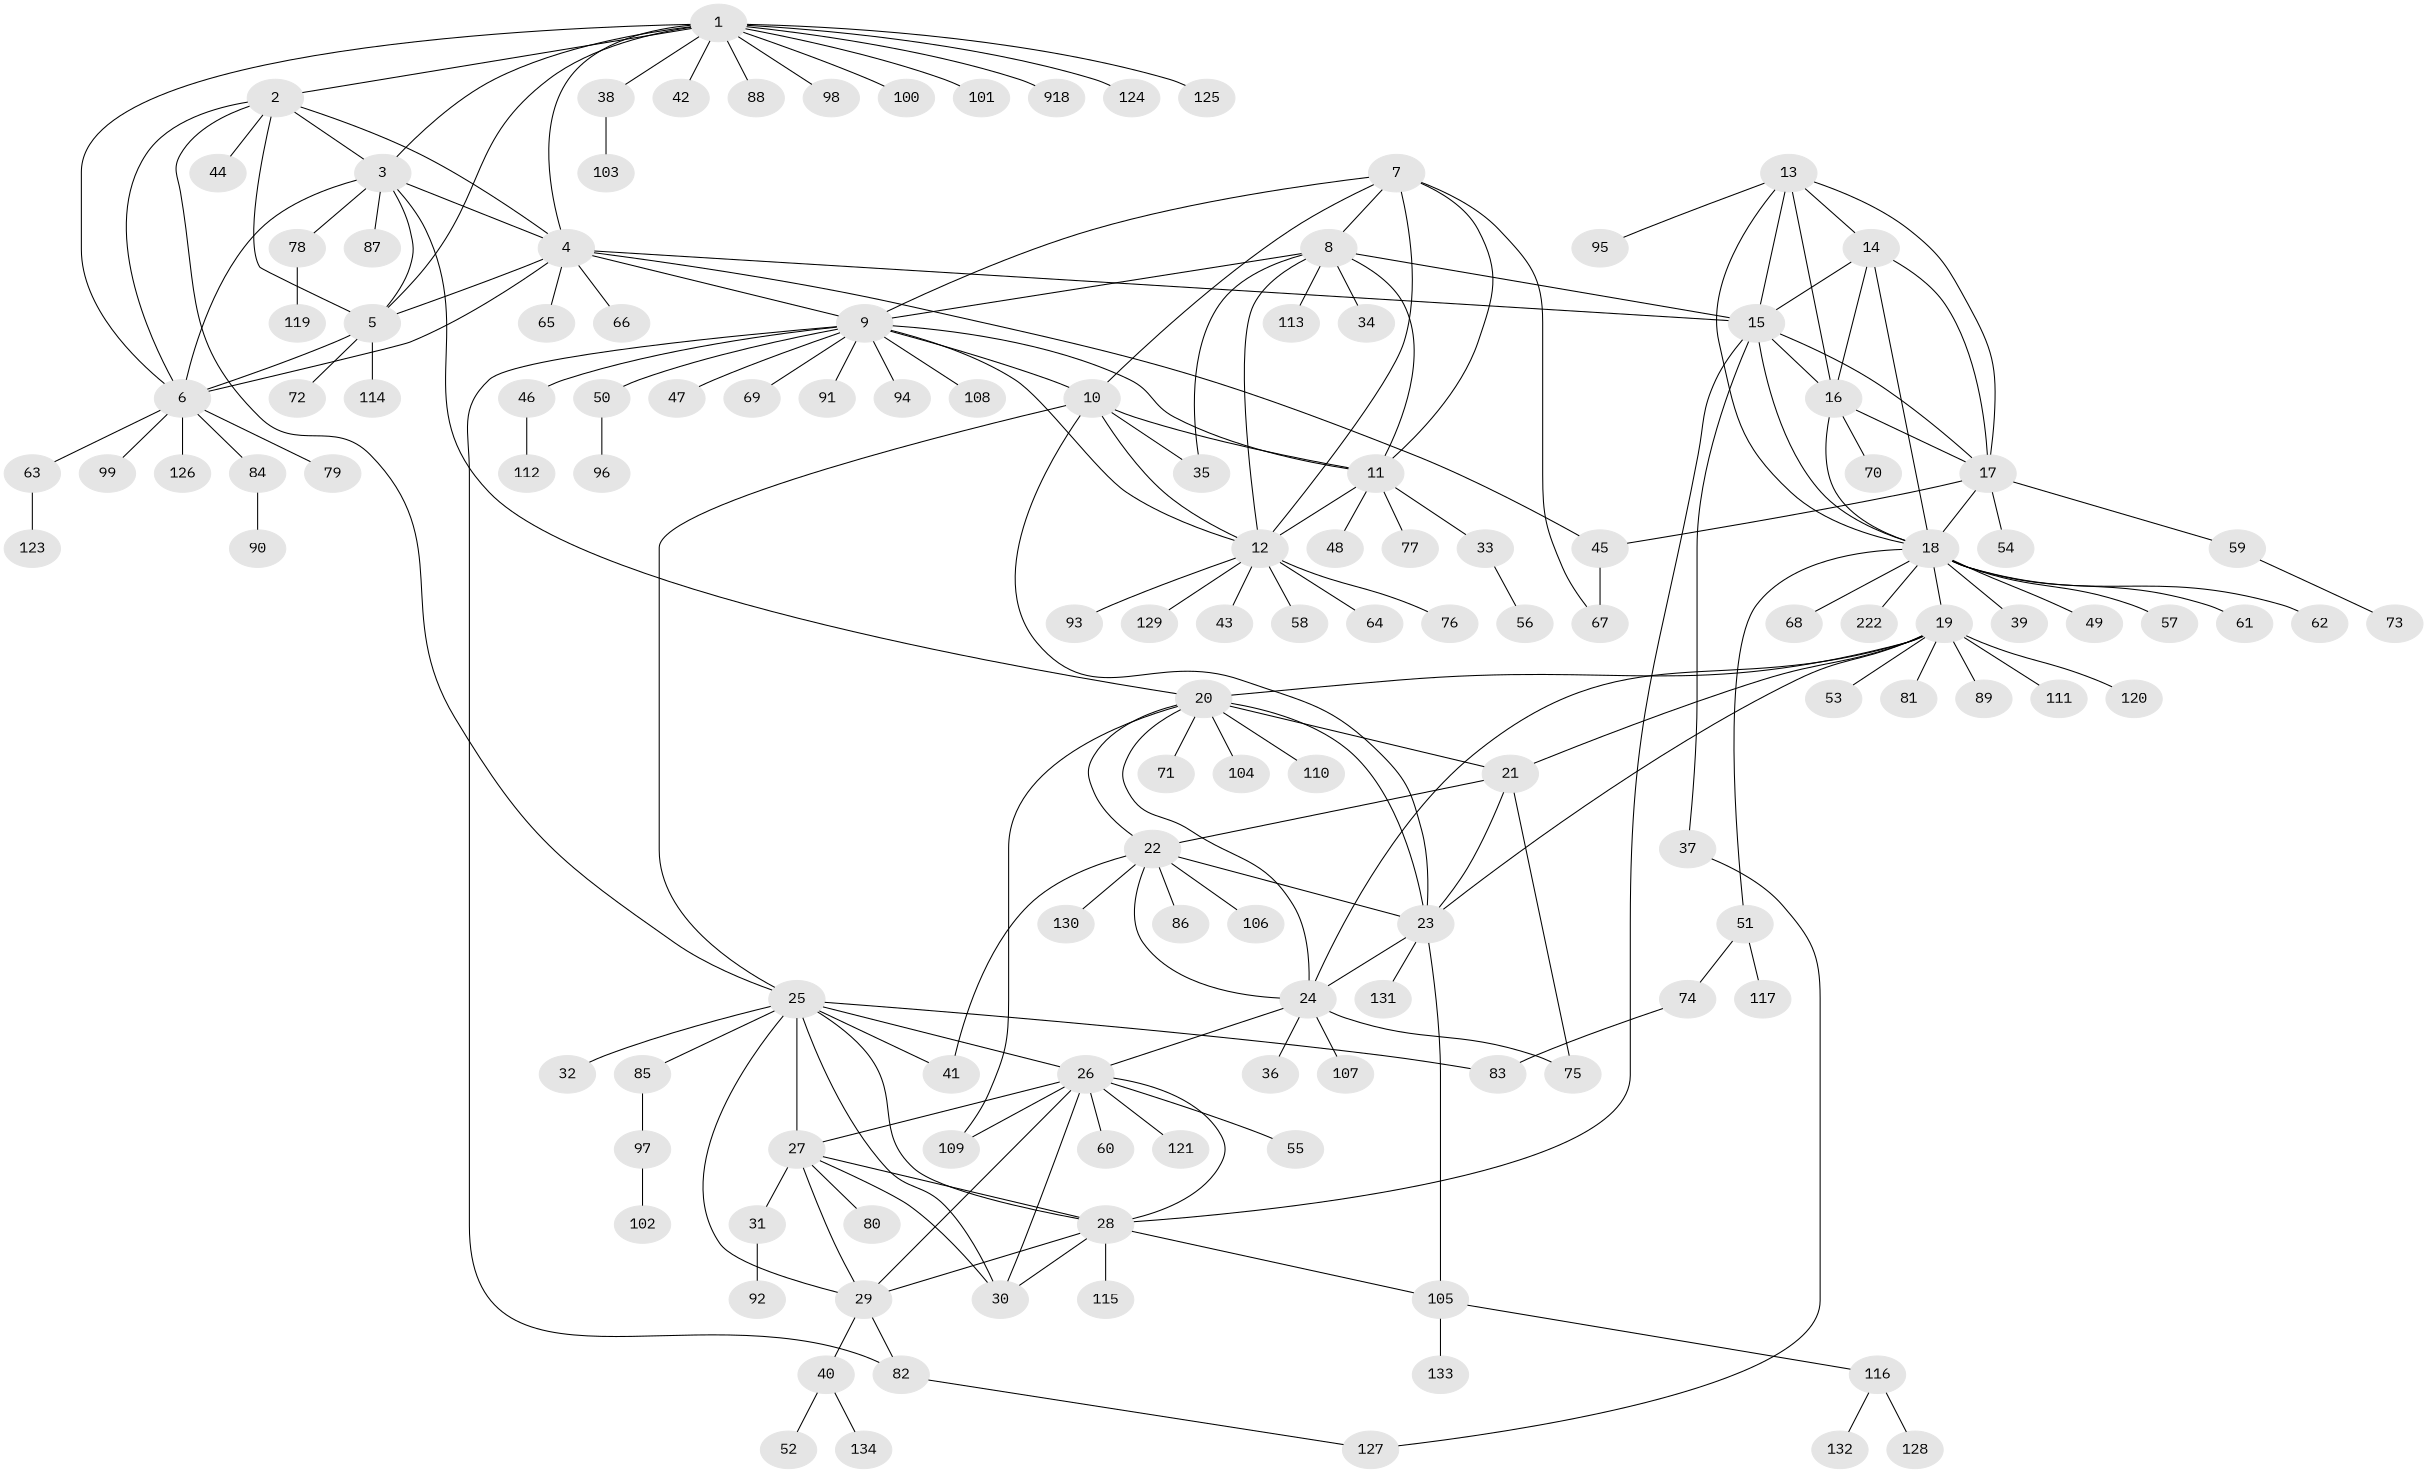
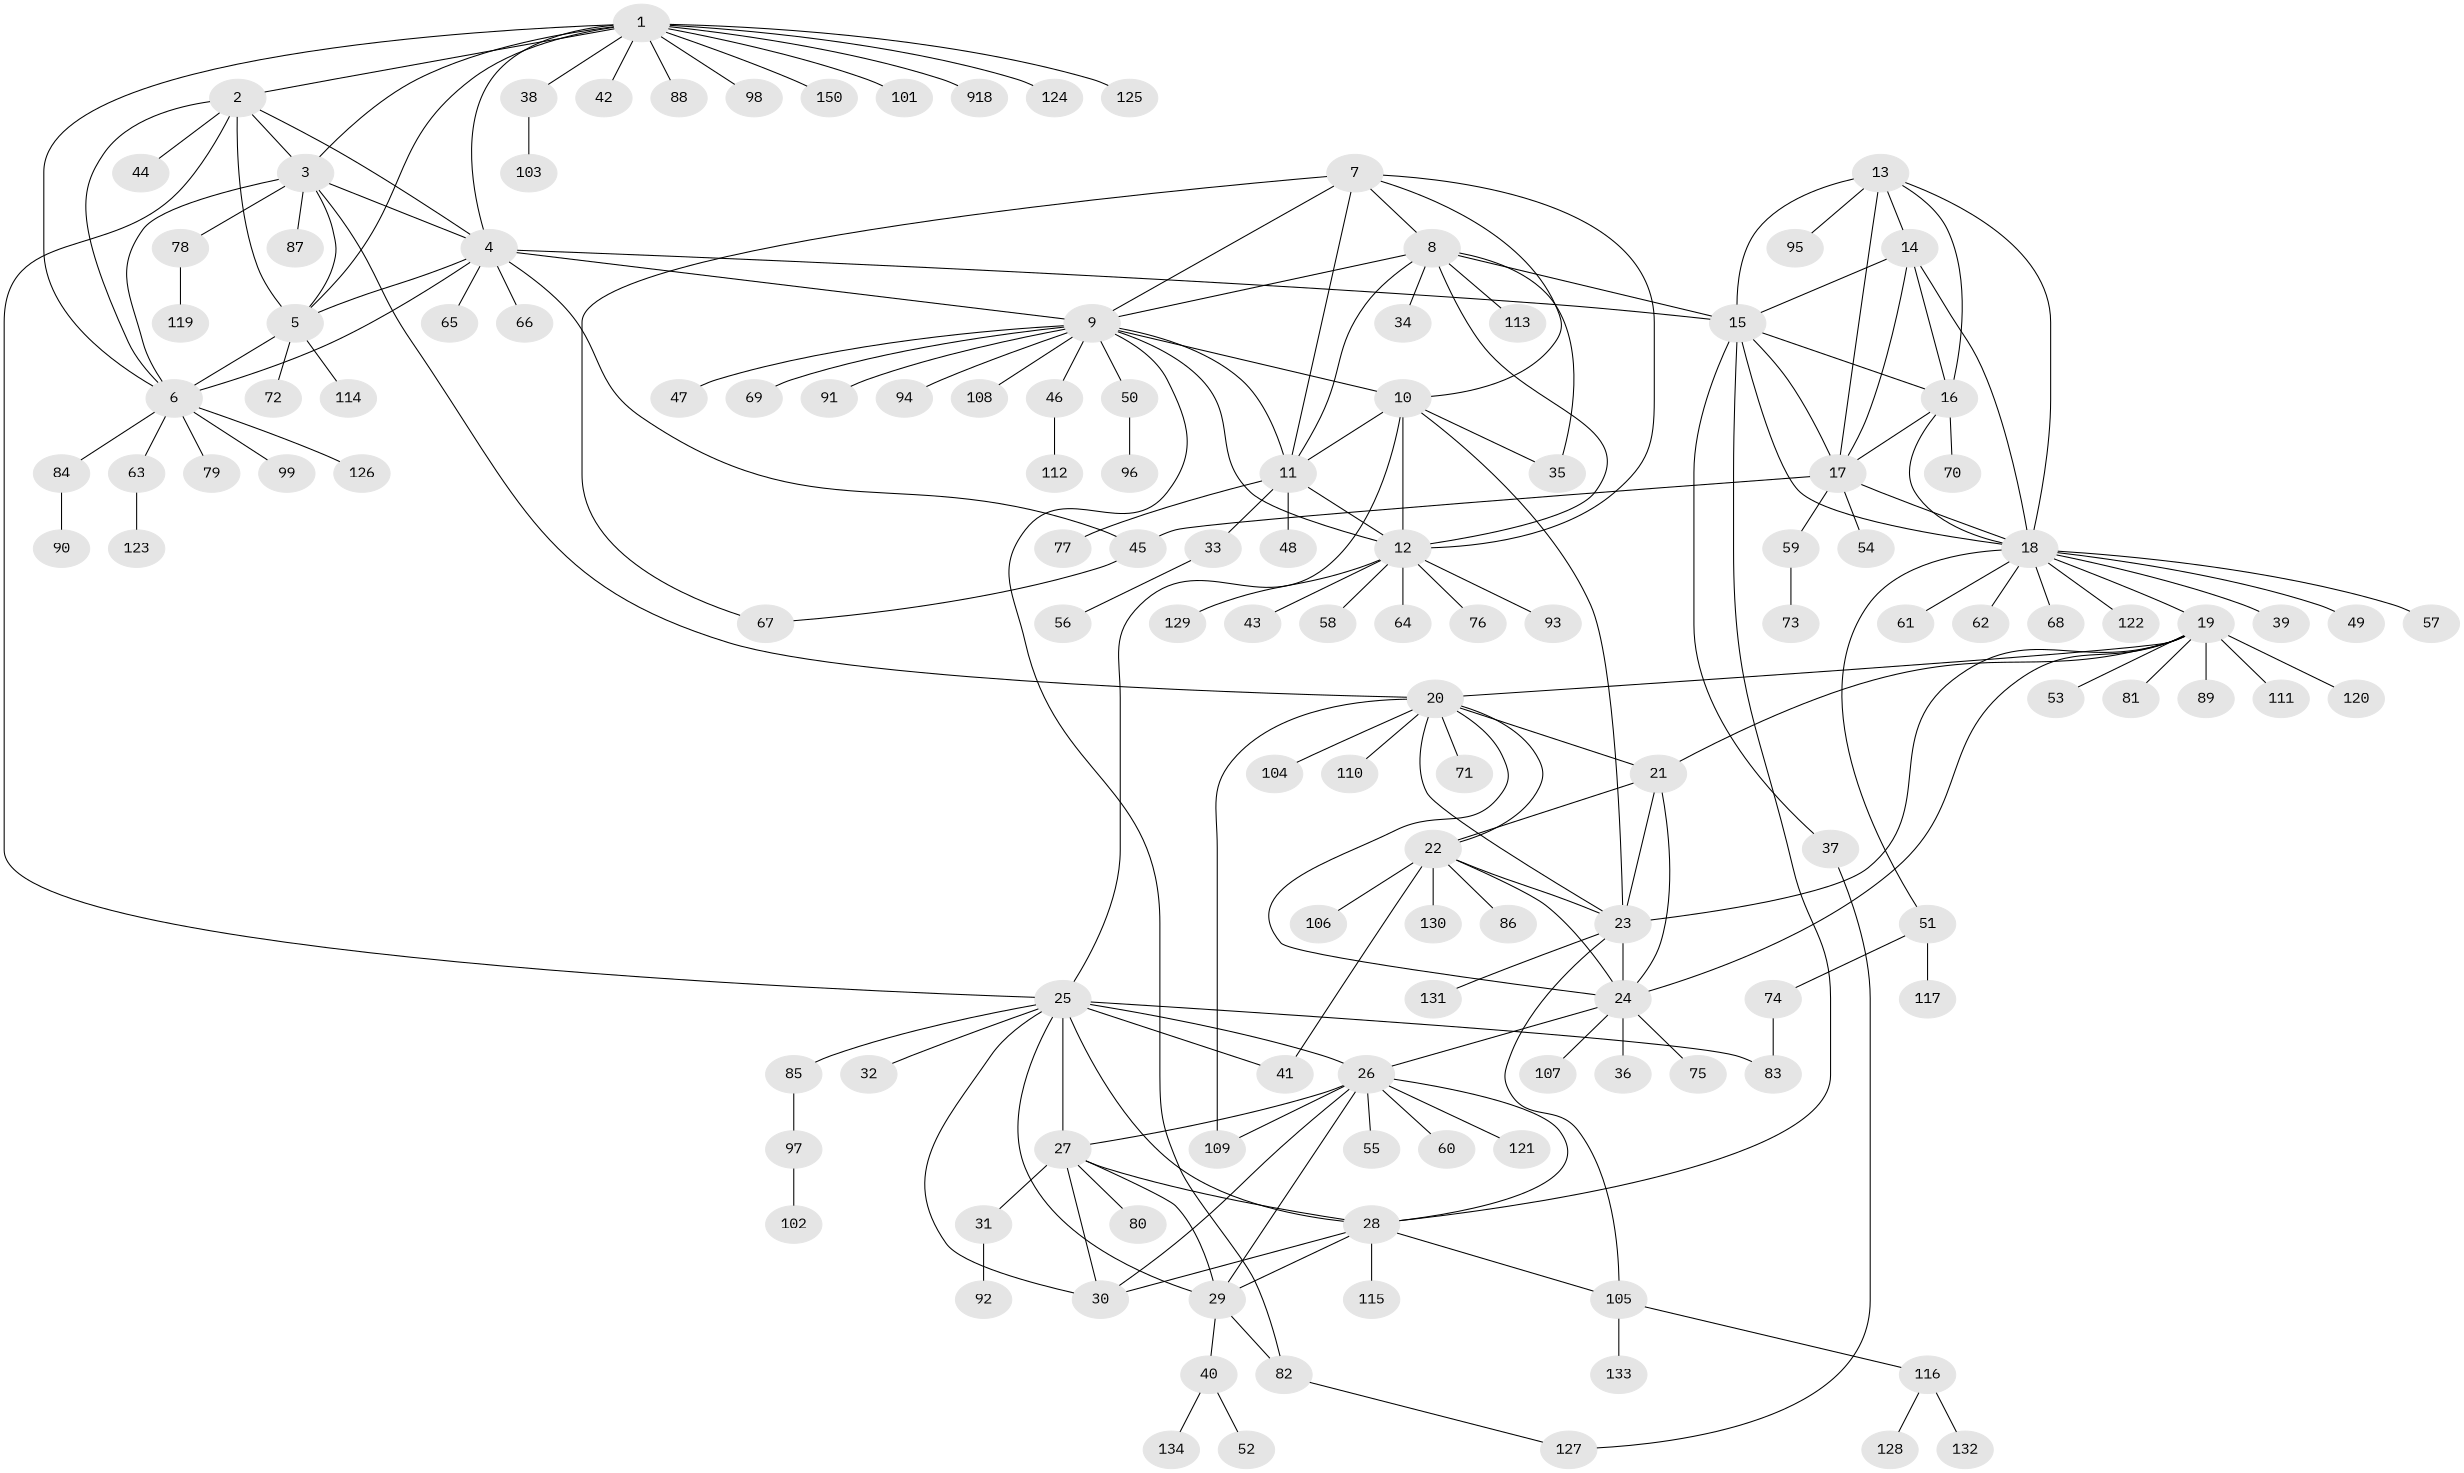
node "100": label "100" -> "150"
node "222": label "222" -> "122"
edge "21" -- "75": now "21" -- "24"
